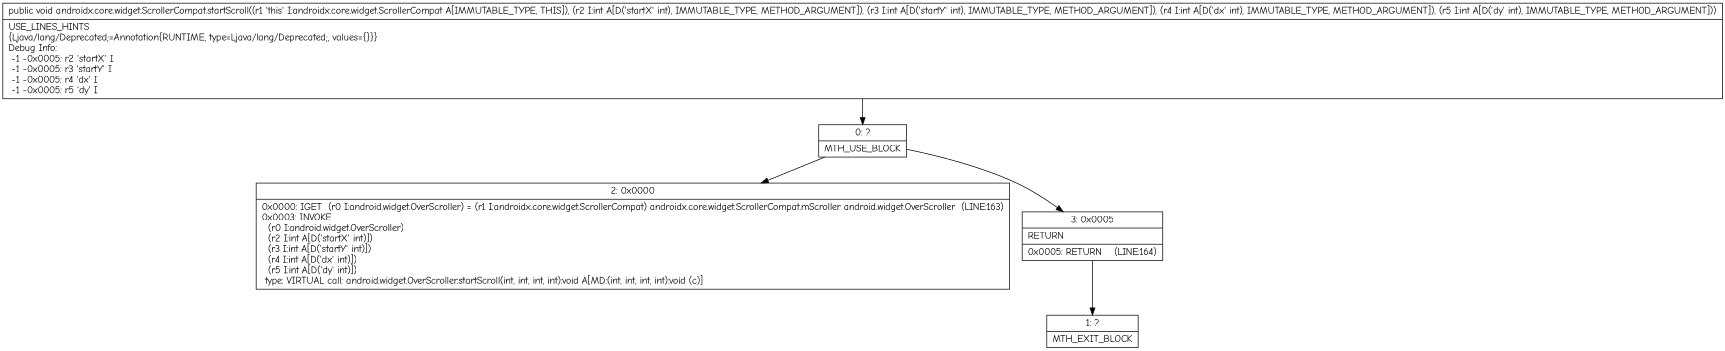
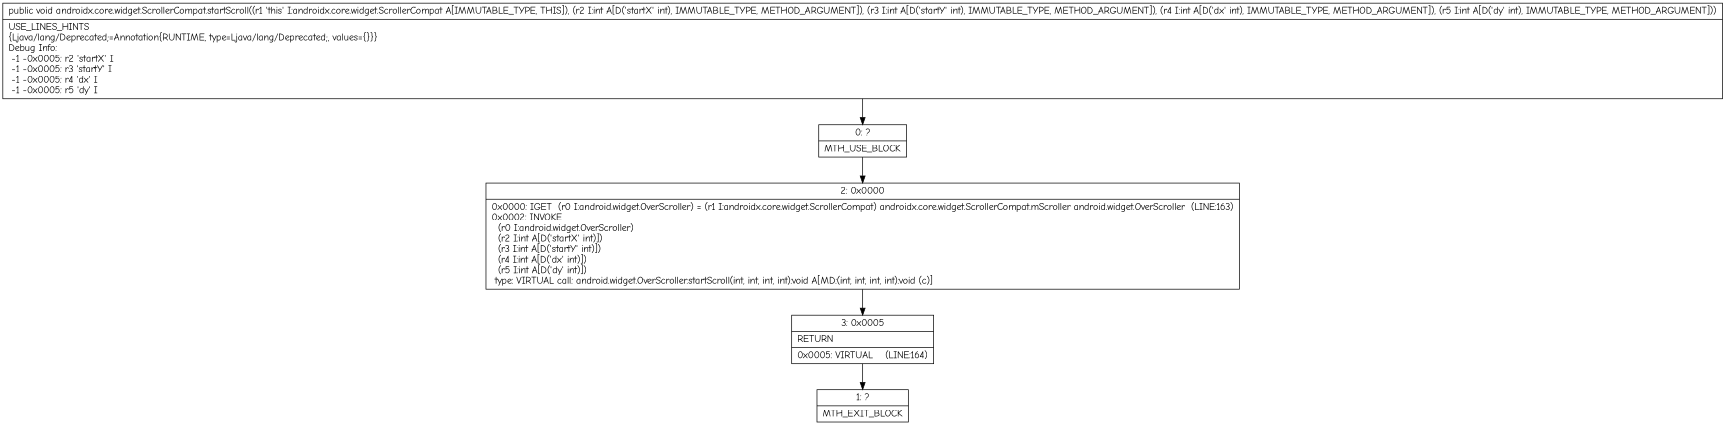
edge "0: ?" -> "3: 0x0005": now "2: 0x0000" -> "3: 0x0005"
node "2: 0x0000": text "0x0003: INVOKE" -> "0x0002: INVOKE"
node "3: 0x0005": text "0x0005: RETURN    (LINE:164)" -> "0x0005: VIRTUAL    (LINE:164)"
